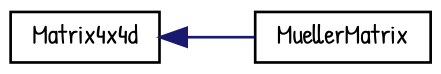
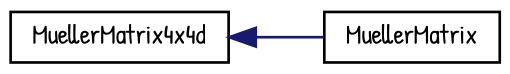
node "Matrix4x4d": label "Matrix4x4d" -> "MuellerMatrix4x4d"
